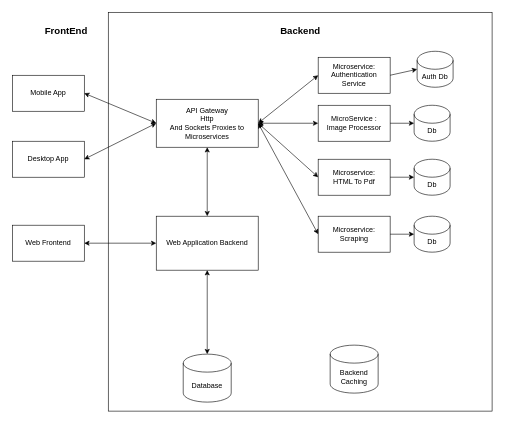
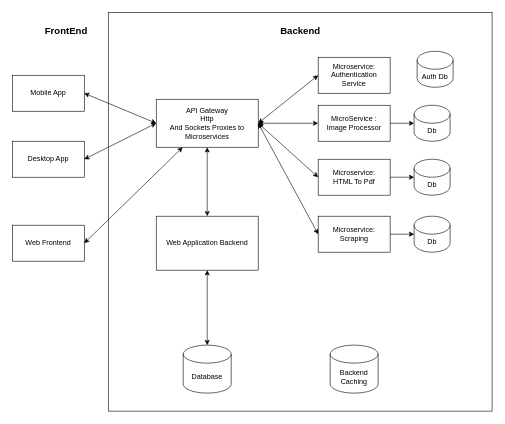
edge "Microservice: Authentication Service" -> "Auth Db": removed
edge "Web Frontend" -- "Web Application Backend": now "Web Frontend" -- "API Gateway Http And Sockets Proxies to Microservices"
node "Database": moved (207, 378) -> (207, 369)
